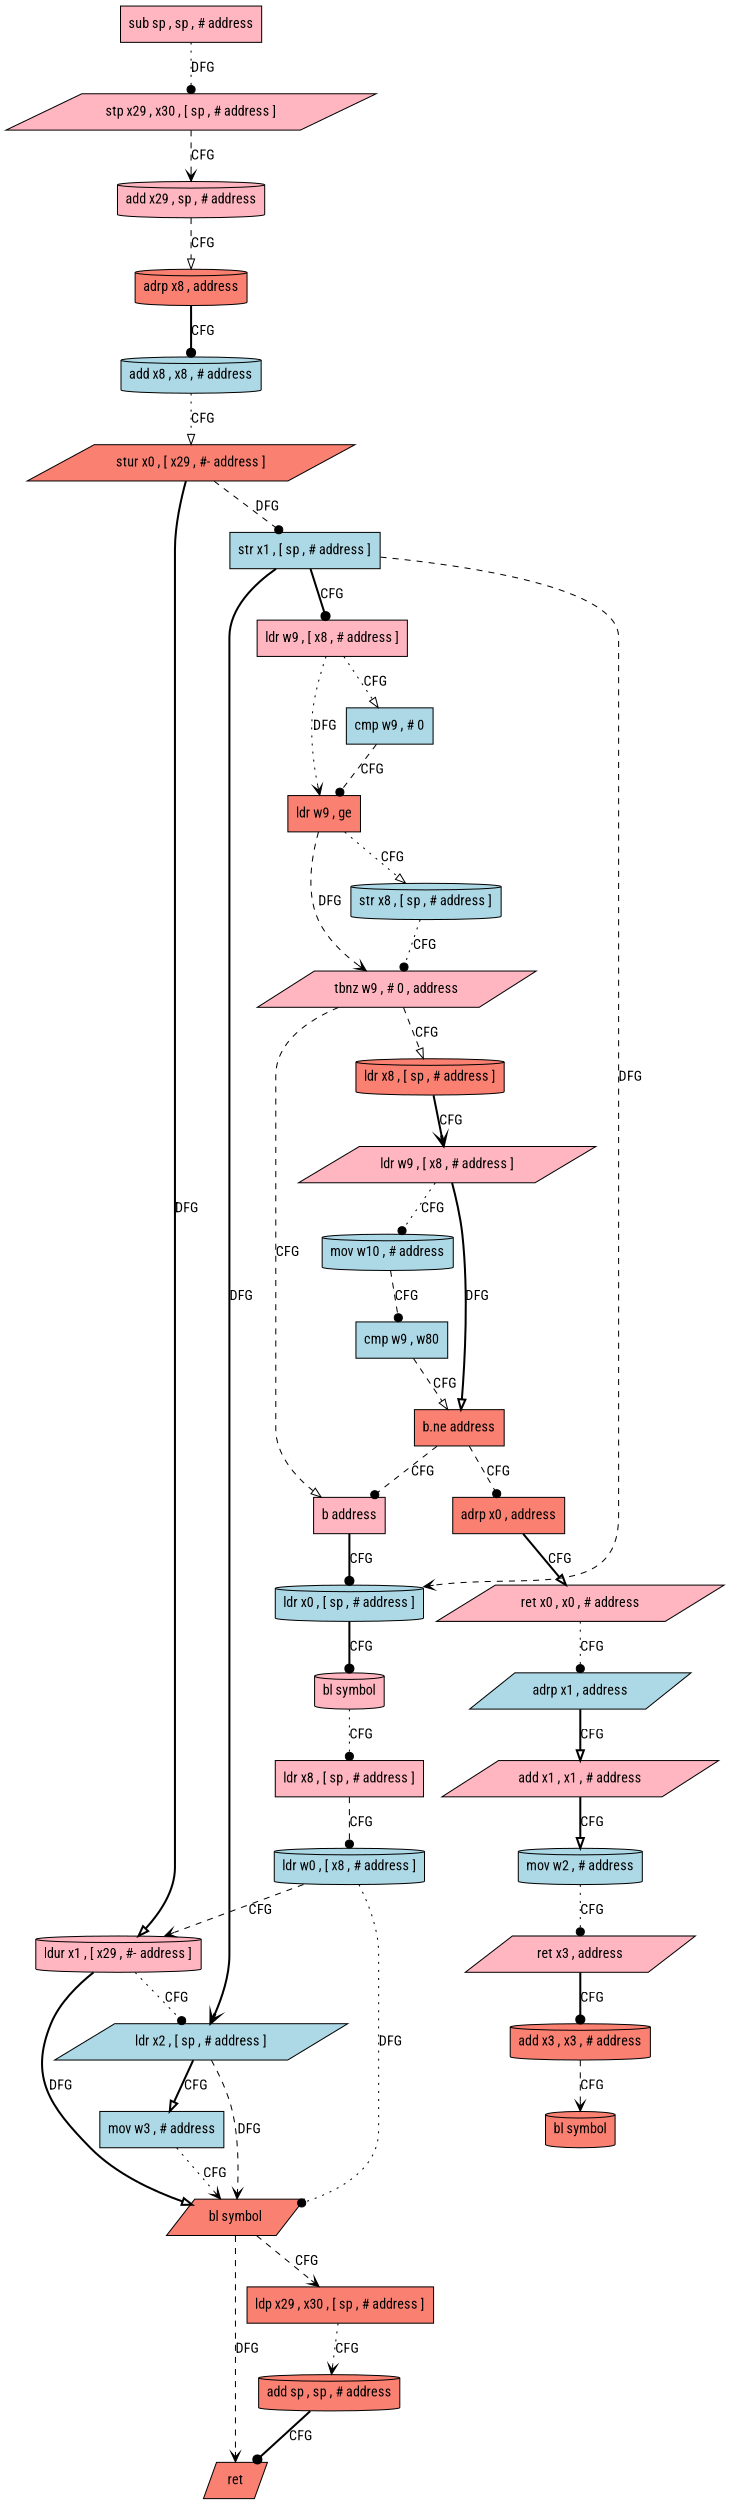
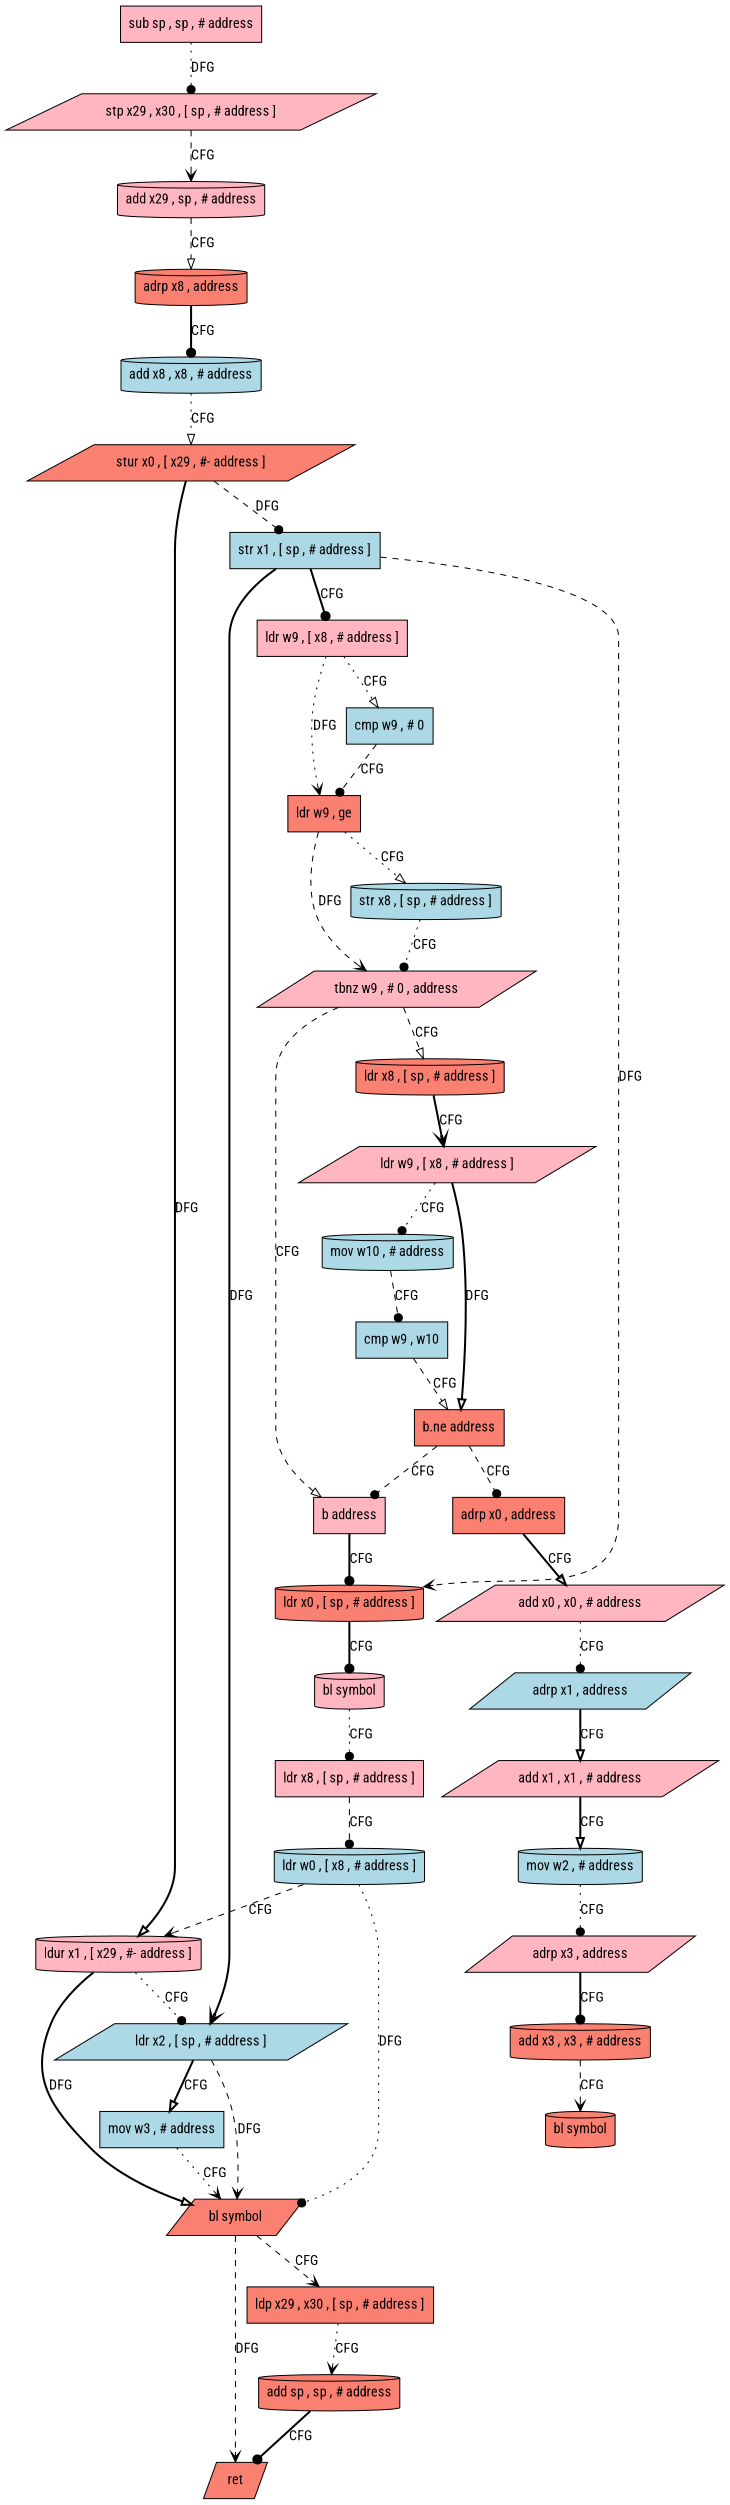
node "cmp w9 , w80": label "cmp w9 , w80" -> "cmp w9 , w10"
node "ldr x0 , [ sp , # address ]": fillcolor lightblue -> salmon
node "ret x0 , x0 , # address": label "ret x0 , x0 , # address" -> "add x0 , x0 , # address"
node "ret x3 , address": label "ret x3 , address" -> "adrp x3 , address"
